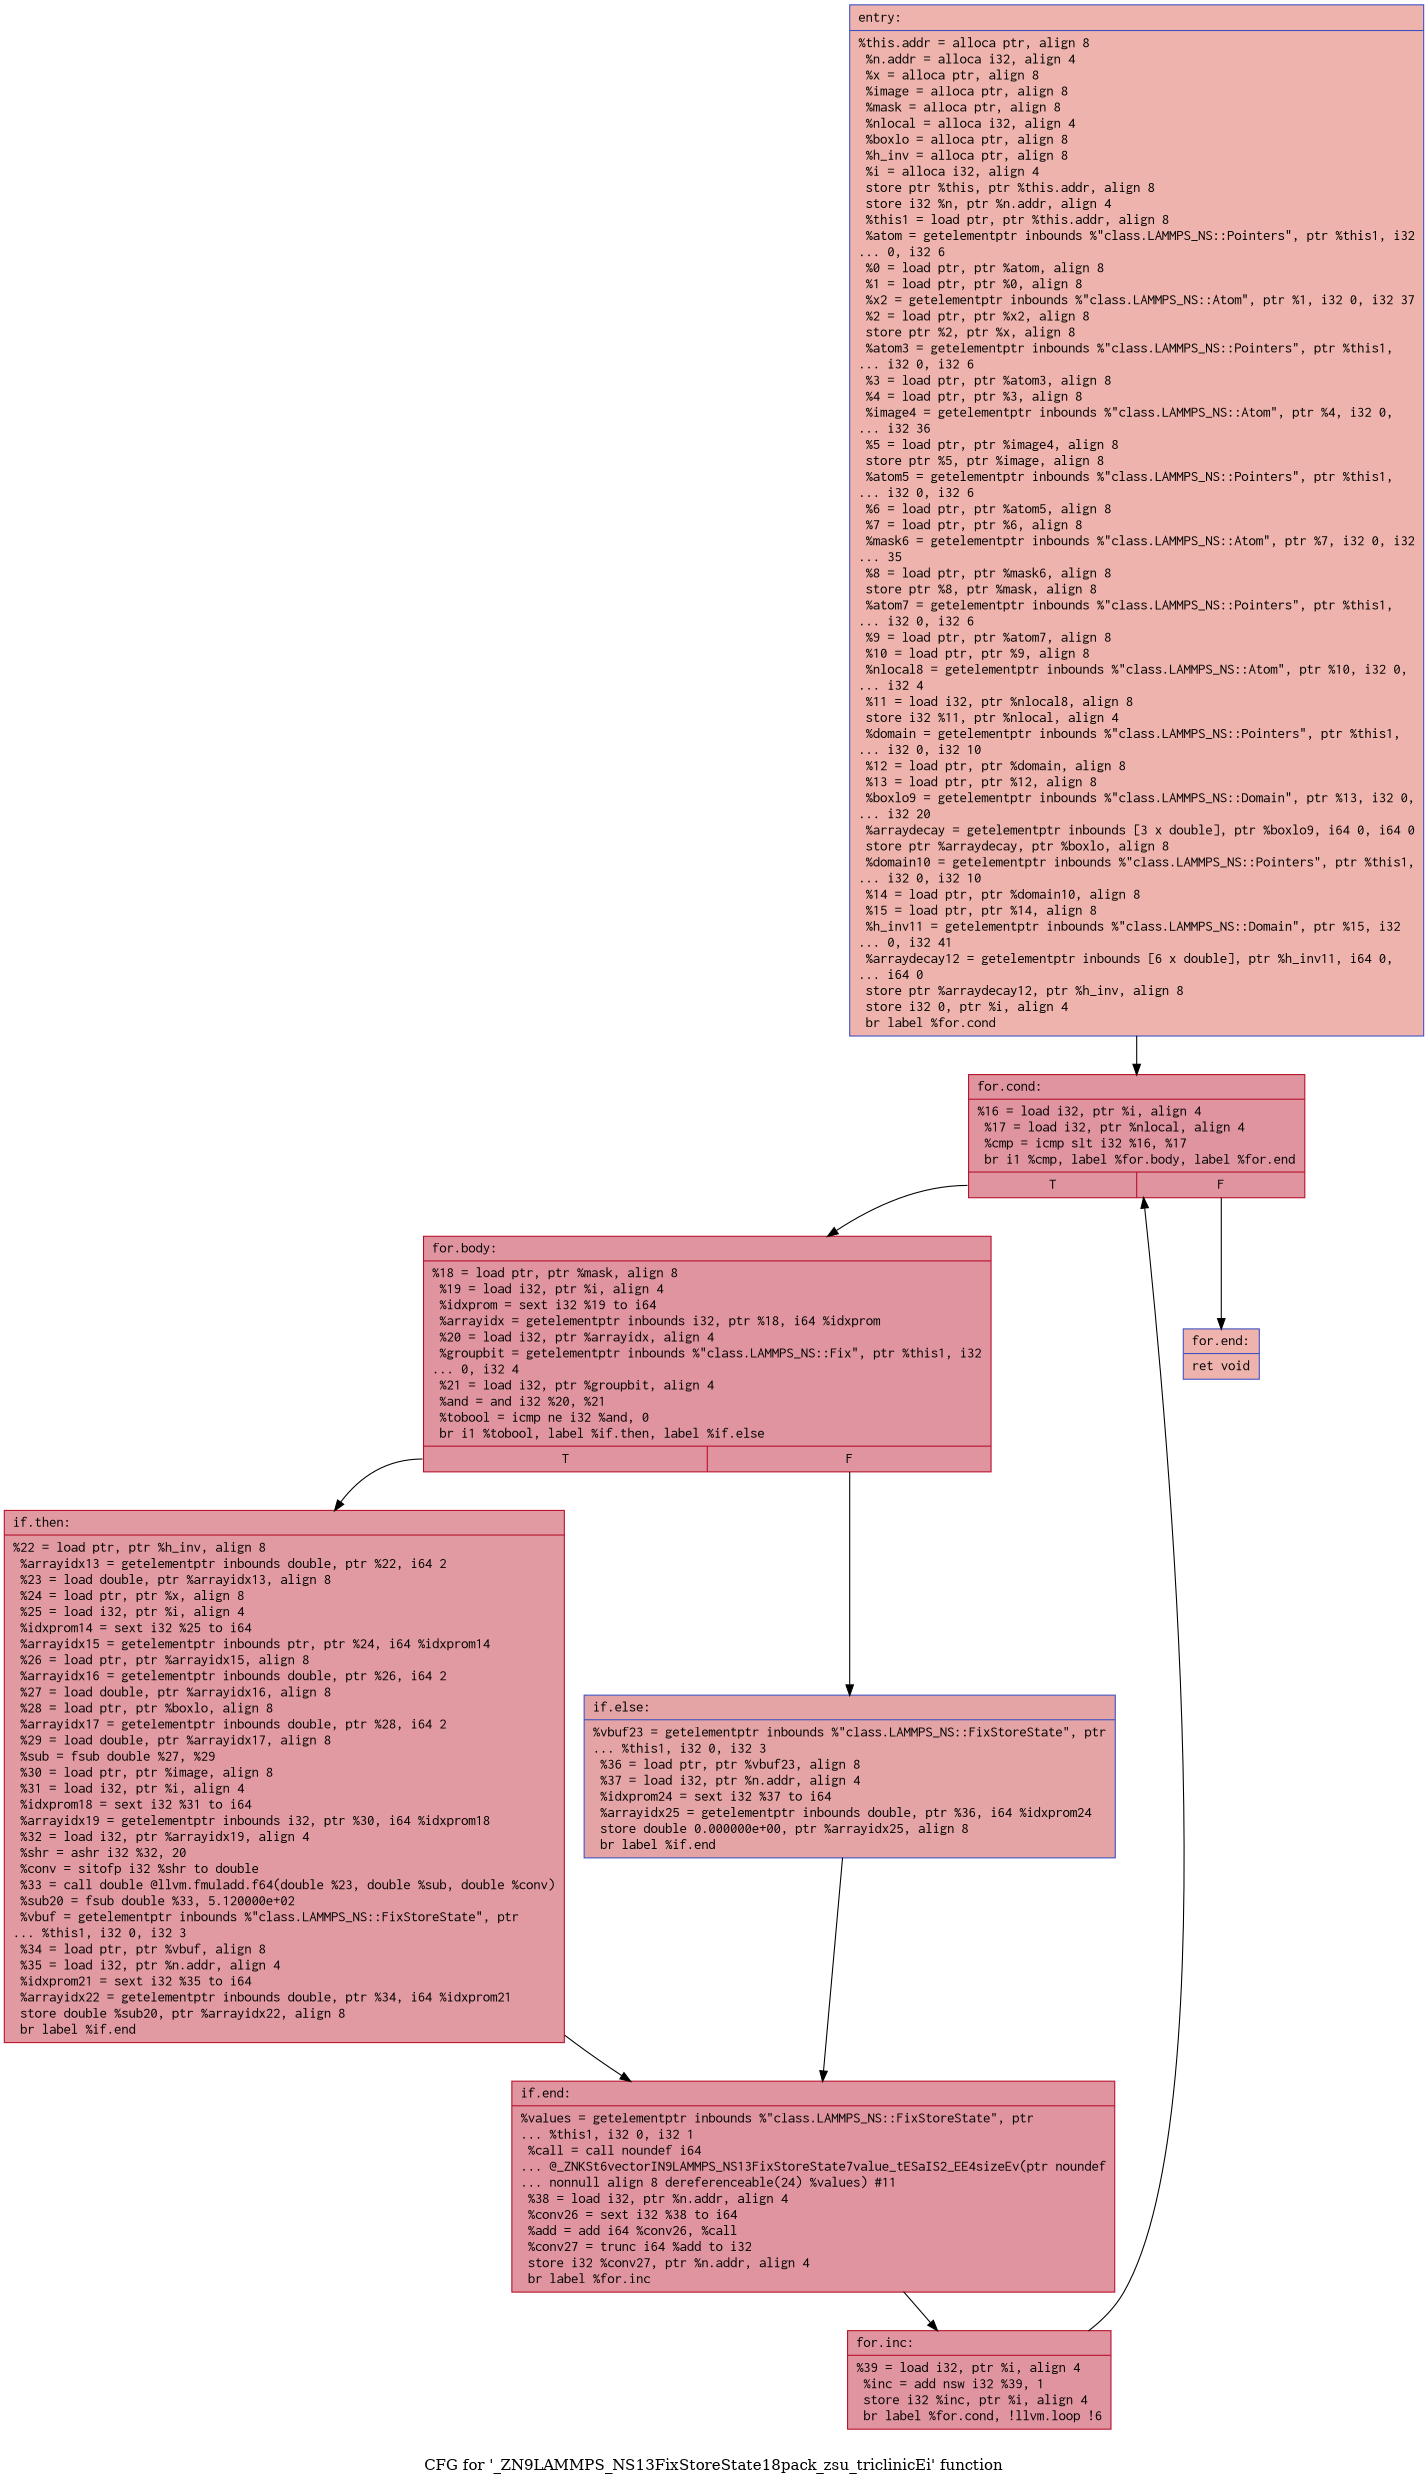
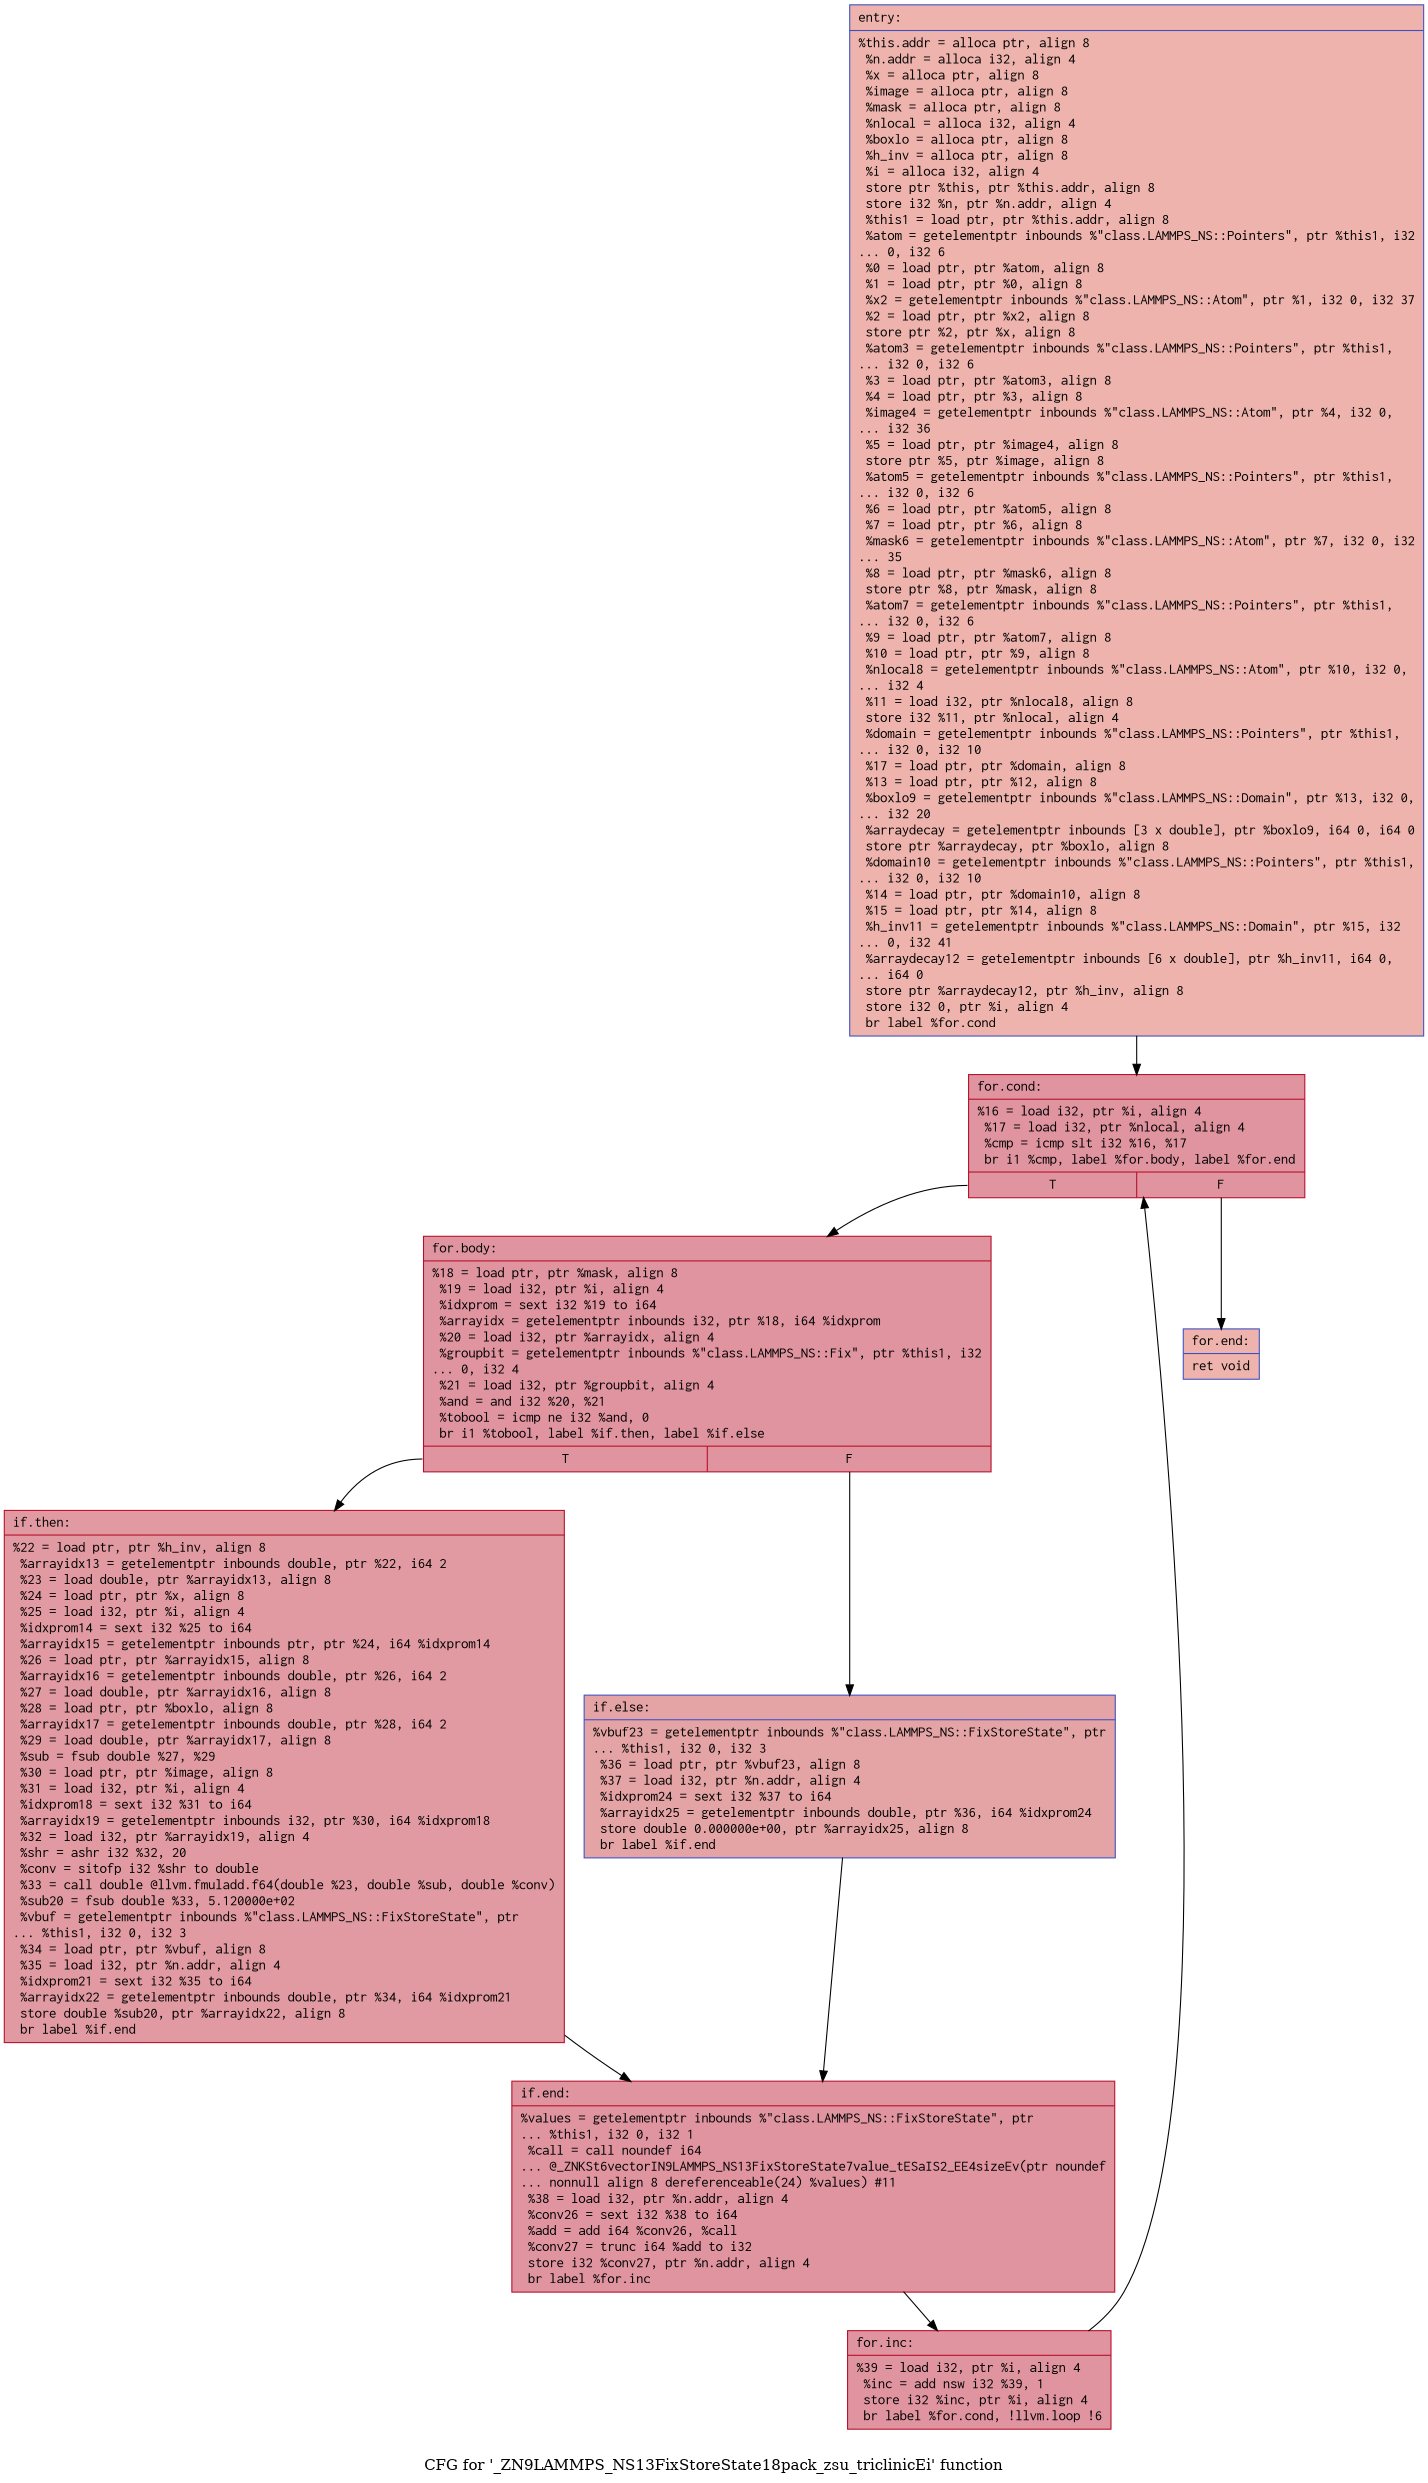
node "entry:": text "%12 = load ptr, ptr %domain, align 8" -> "%17 = load ptr, ptr %domain, align 8"
